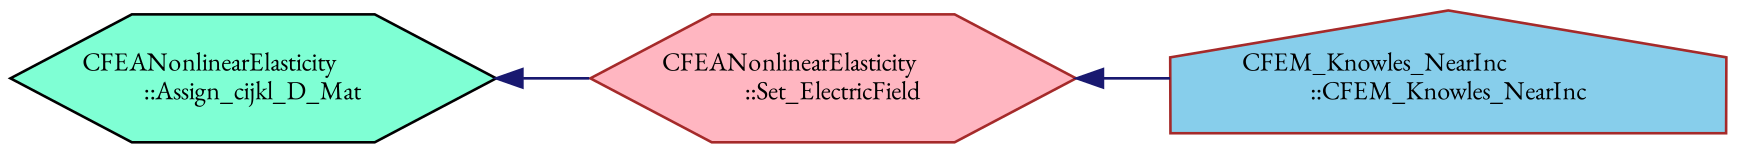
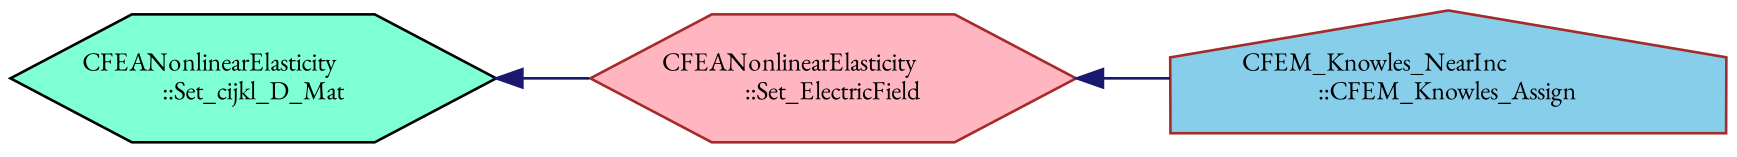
node "CFEANonlinearElasticity ::Assign_cijkl_D_Mat": label "CFEANonlinearElasticity ::Assign_cijkl_D_Mat" -> "CFEANonlinearElasticity ::Set_cijkl_D_Mat"
node "CFEM_Knowles_NearInc ::CFEM_Knowles_NearInc": label "CFEM_Knowles_NearInc ::CFEM_Knowles_NearInc" -> "CFEM_Knowles_NearInc ::CFEM_Knowles_Assign"
